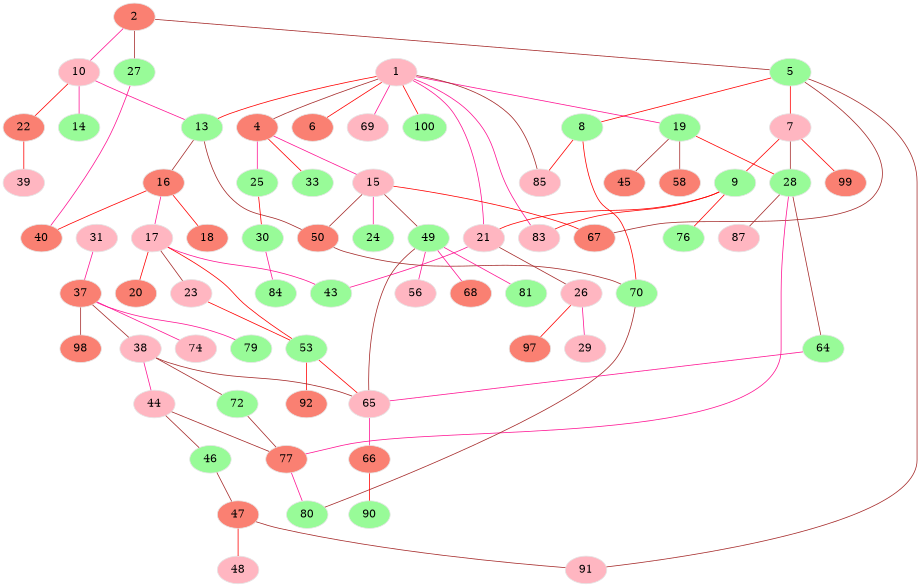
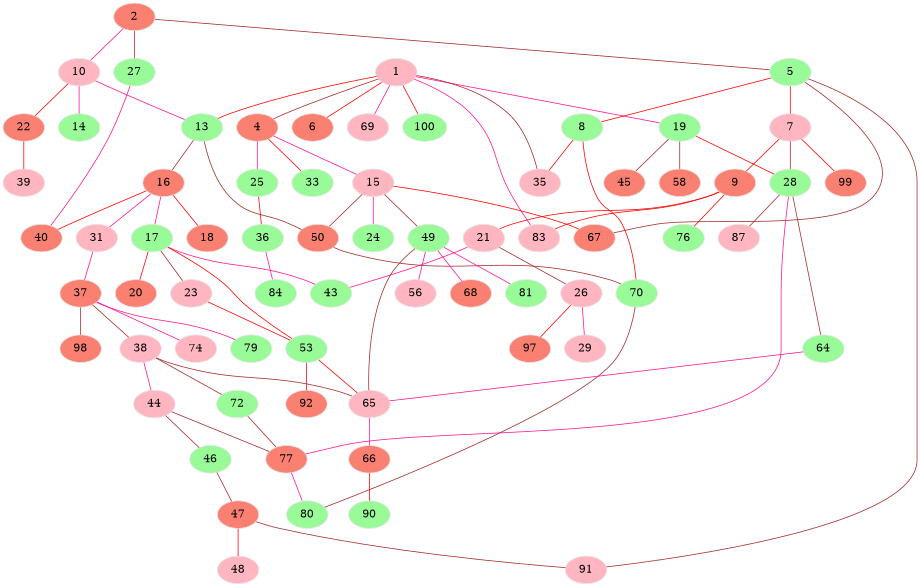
edge "1" -- "21": removed
node "85": label "85" -> "35"
node "9": fillcolor palegreen -> salmon
edge "16" -- "31": added
node "17": fillcolor lightpink -> palegreen
node "30": label "30" -> "36"
